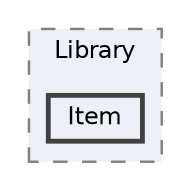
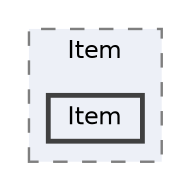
cluster "Library": label "Library" -> "Item"
